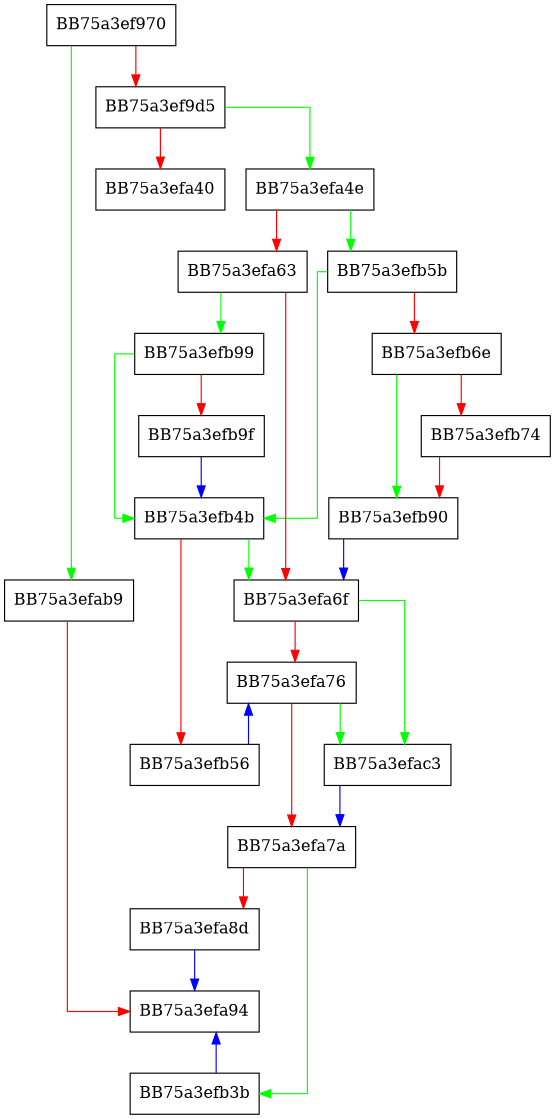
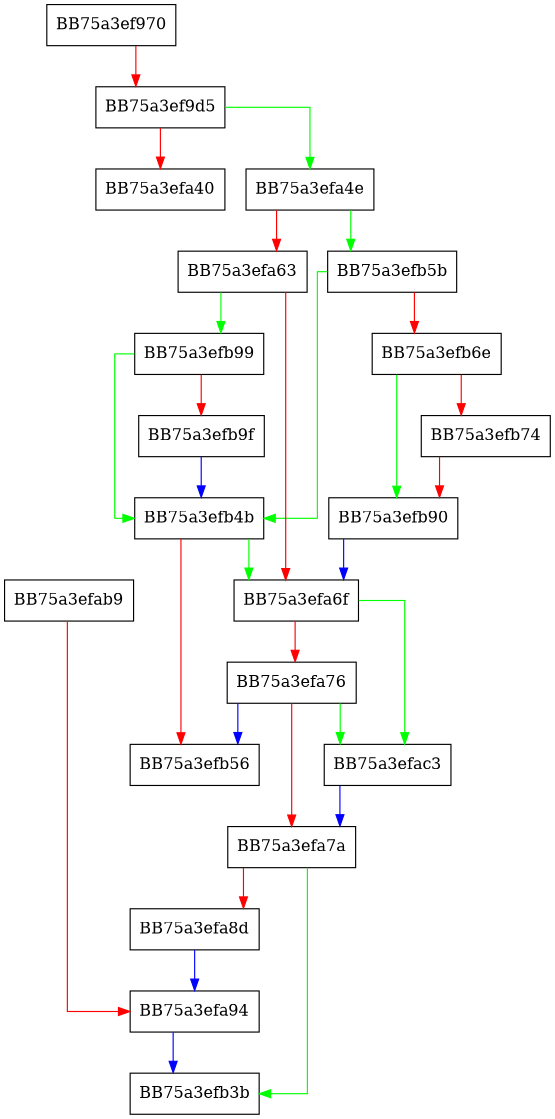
edge "BB75a3ef970" -> "BB75a3efab9": removed
edge "BB75a3efb56" -> "BB75a3efa76": reversed
edge "BB75a3efb3b" -> "BB75a3efa94": reversed
